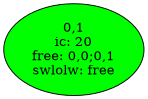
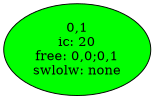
node "0,1 ic: 20 free: 0,0;0,1 swlolw: free": label "0,1 ic: 20 free: 0,0;0,1 swlolw: free" -> "0,1 ic: 20 free: 0,0;0,1 swlolw: none"
